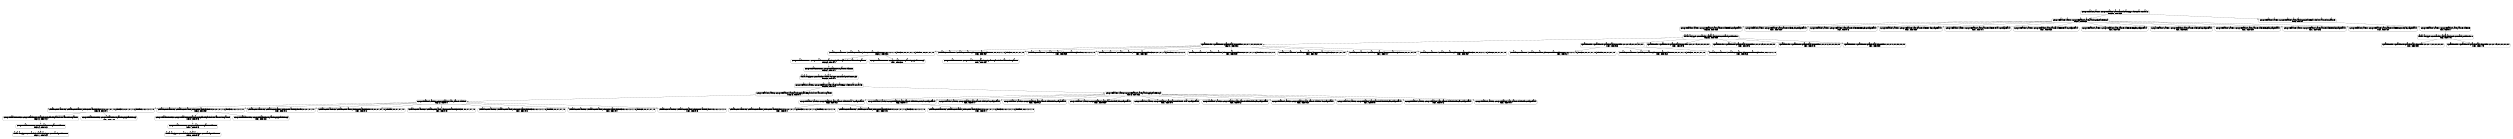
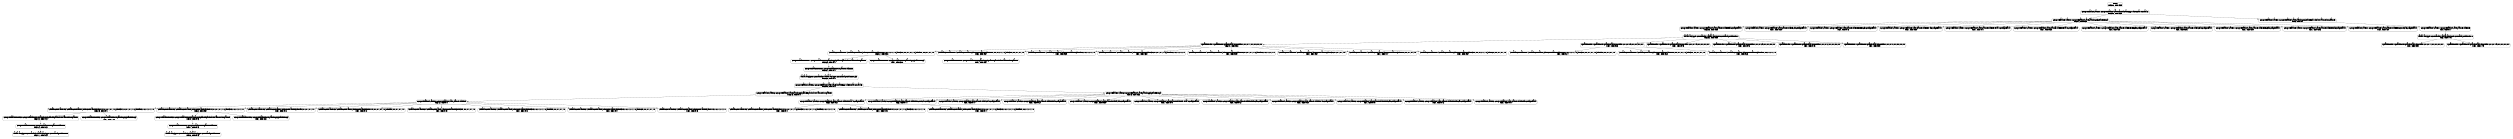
node "ROOT N=300, Q=0.935": added
